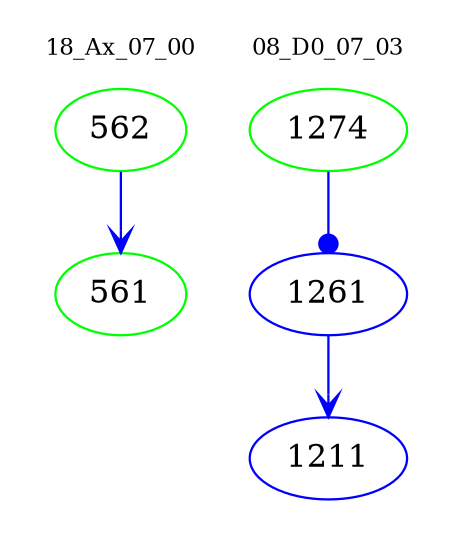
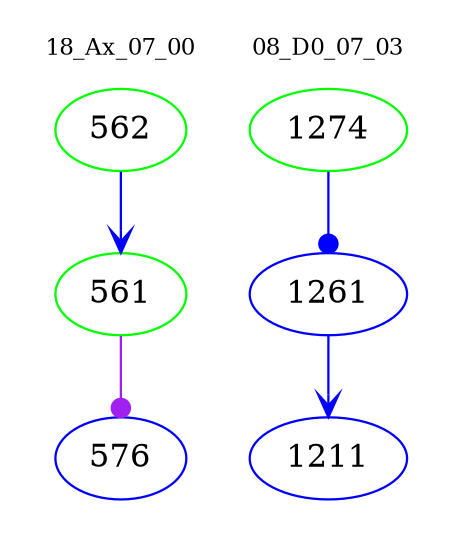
node "576": added
